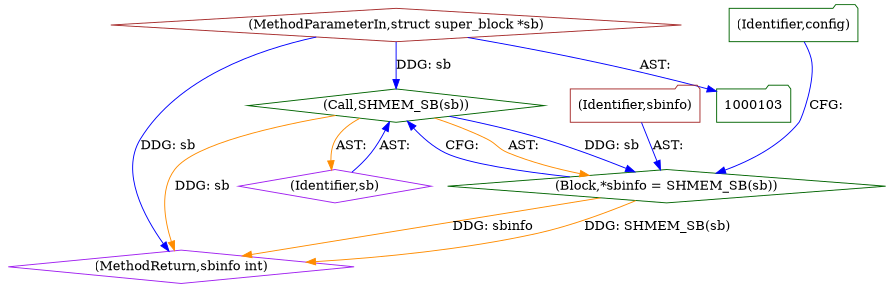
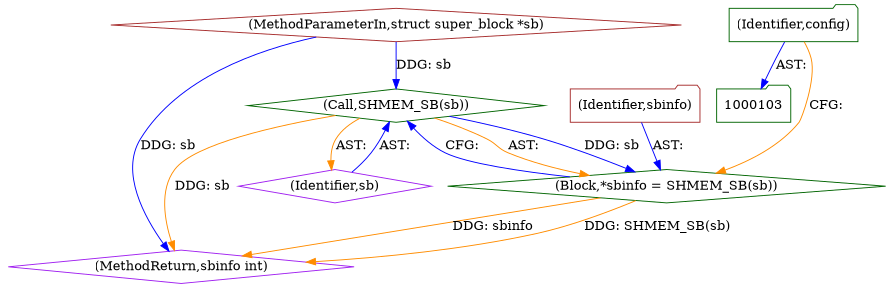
edge "(MethodParameterIn,struct super_block *sb)" -> "1000103": now "(Identifier,config)" -> "1000103"
edge "(Identifier,config)" -> "(Block,*sbinfo = SHMEM_SB(sb))": color blue -> darkorange
